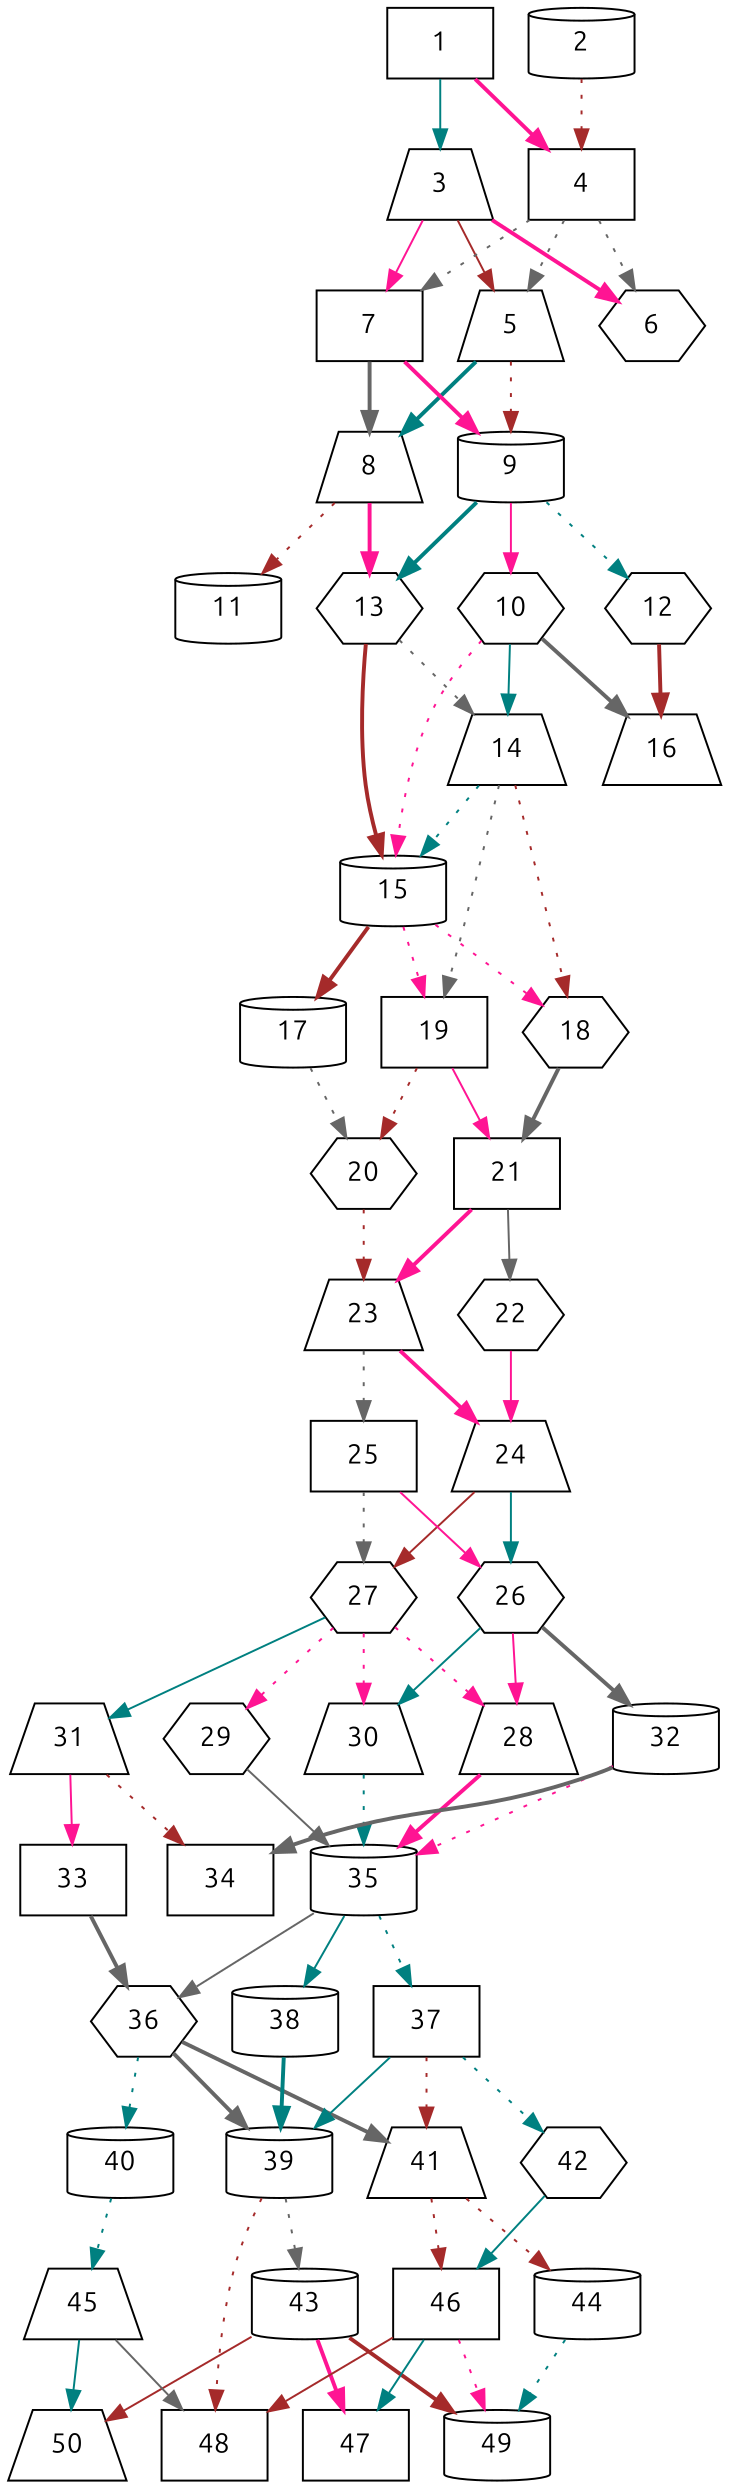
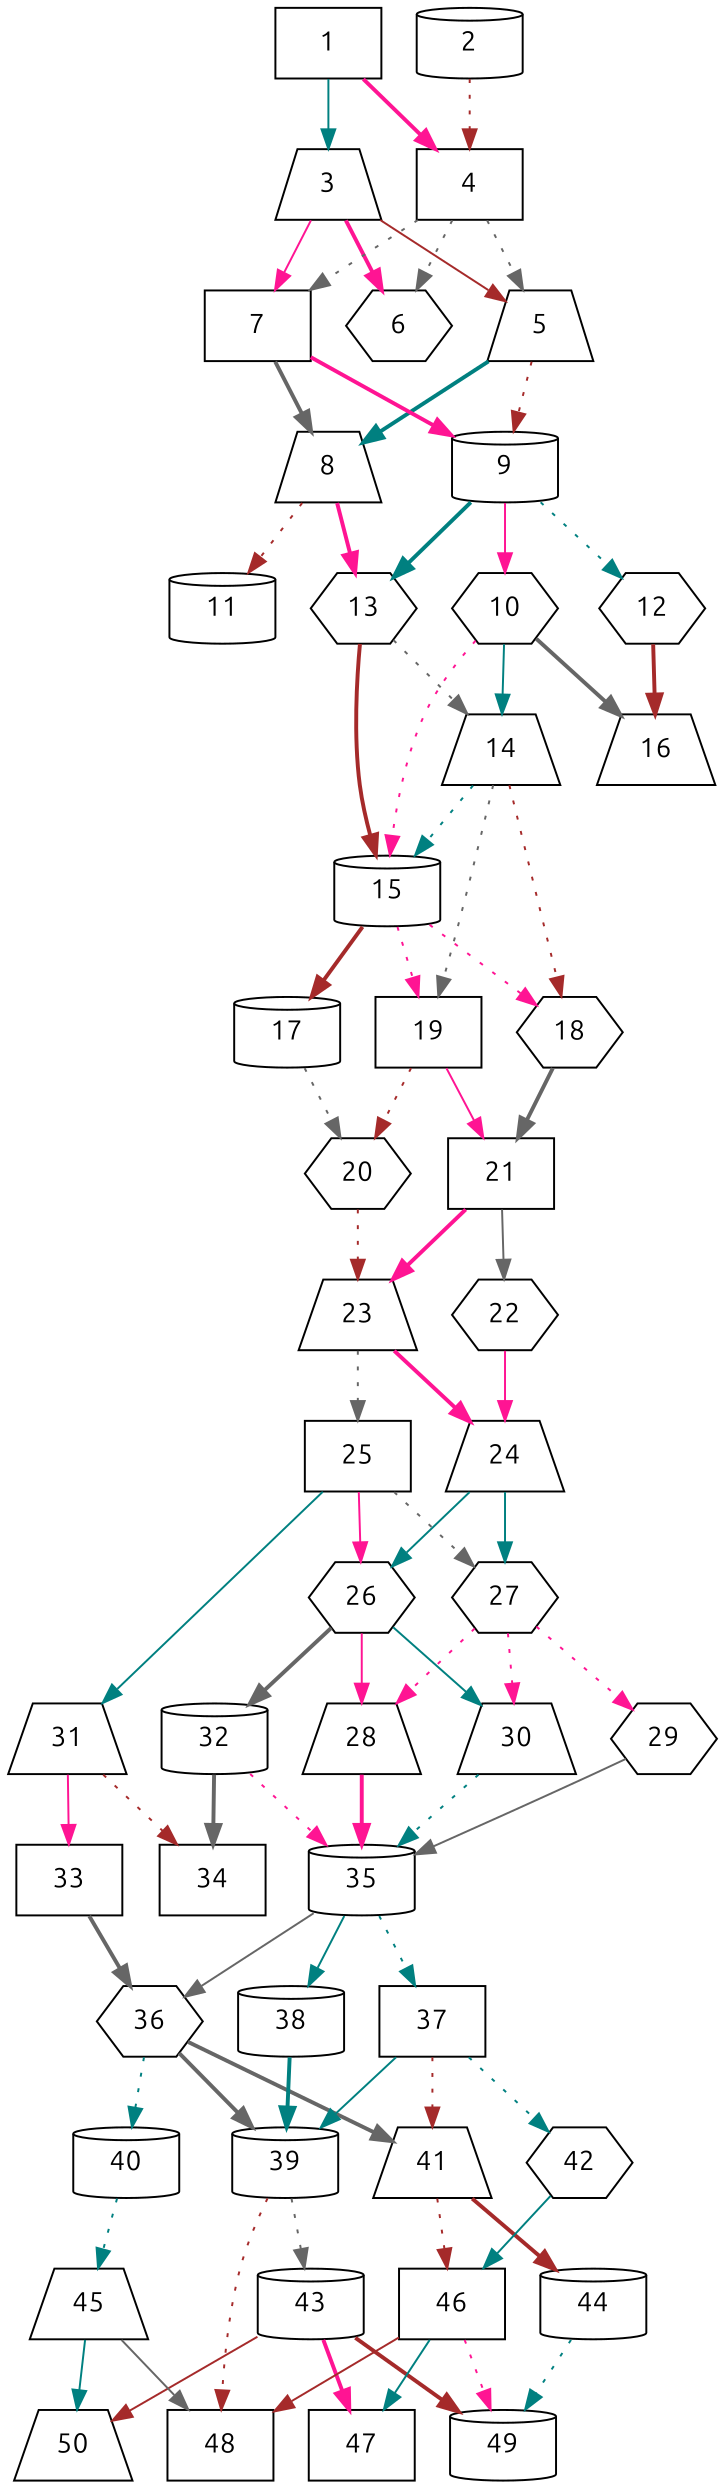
edge "24" -> "27": color brown -> teal
edge "27" -> "31": now "25" -> "31"
edge "41" -> "44": style dotted -> bold
